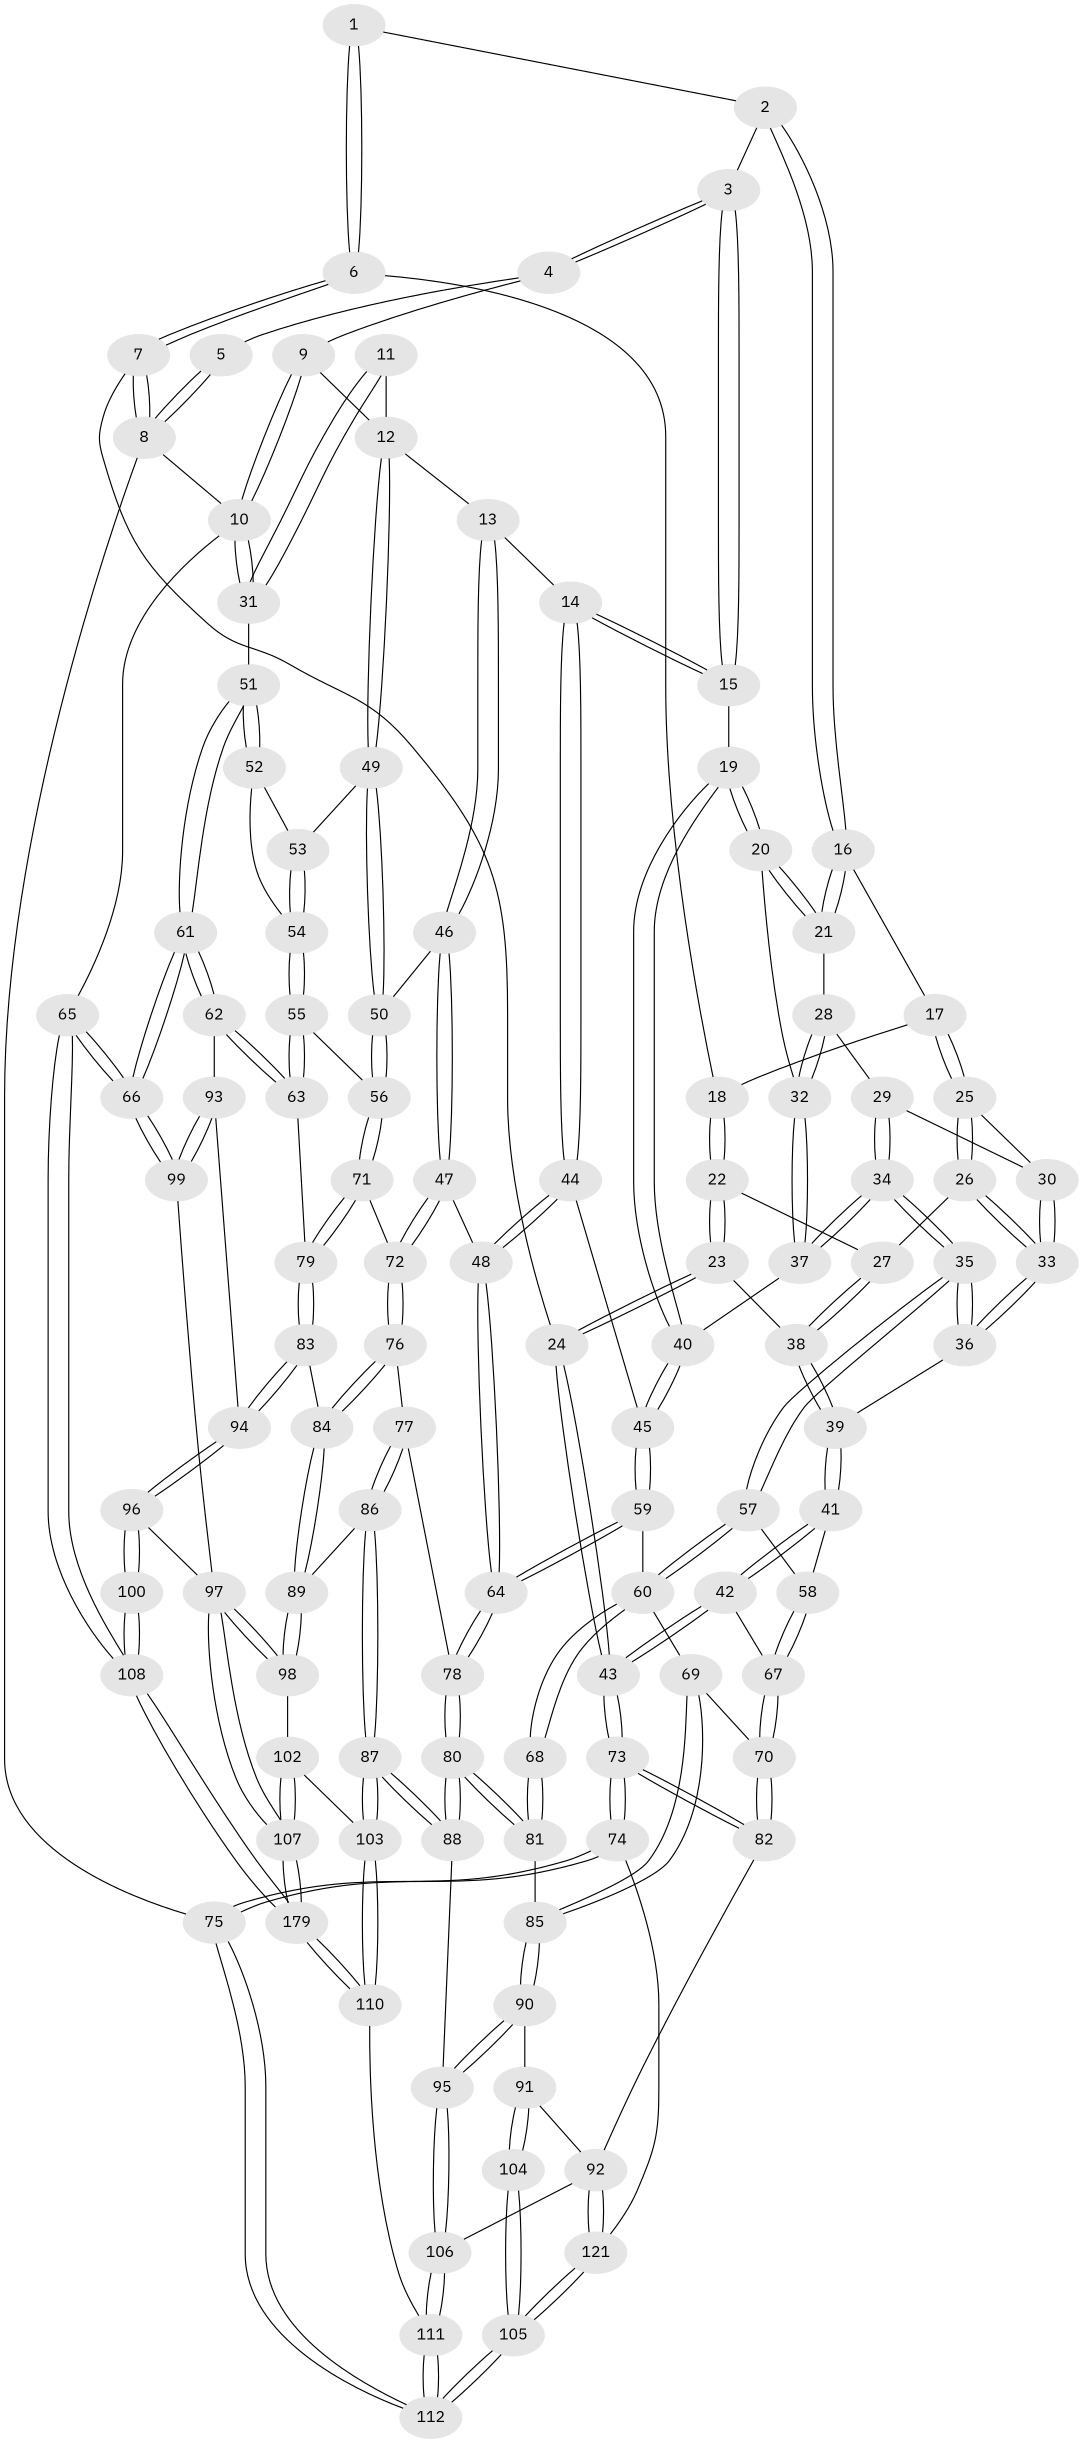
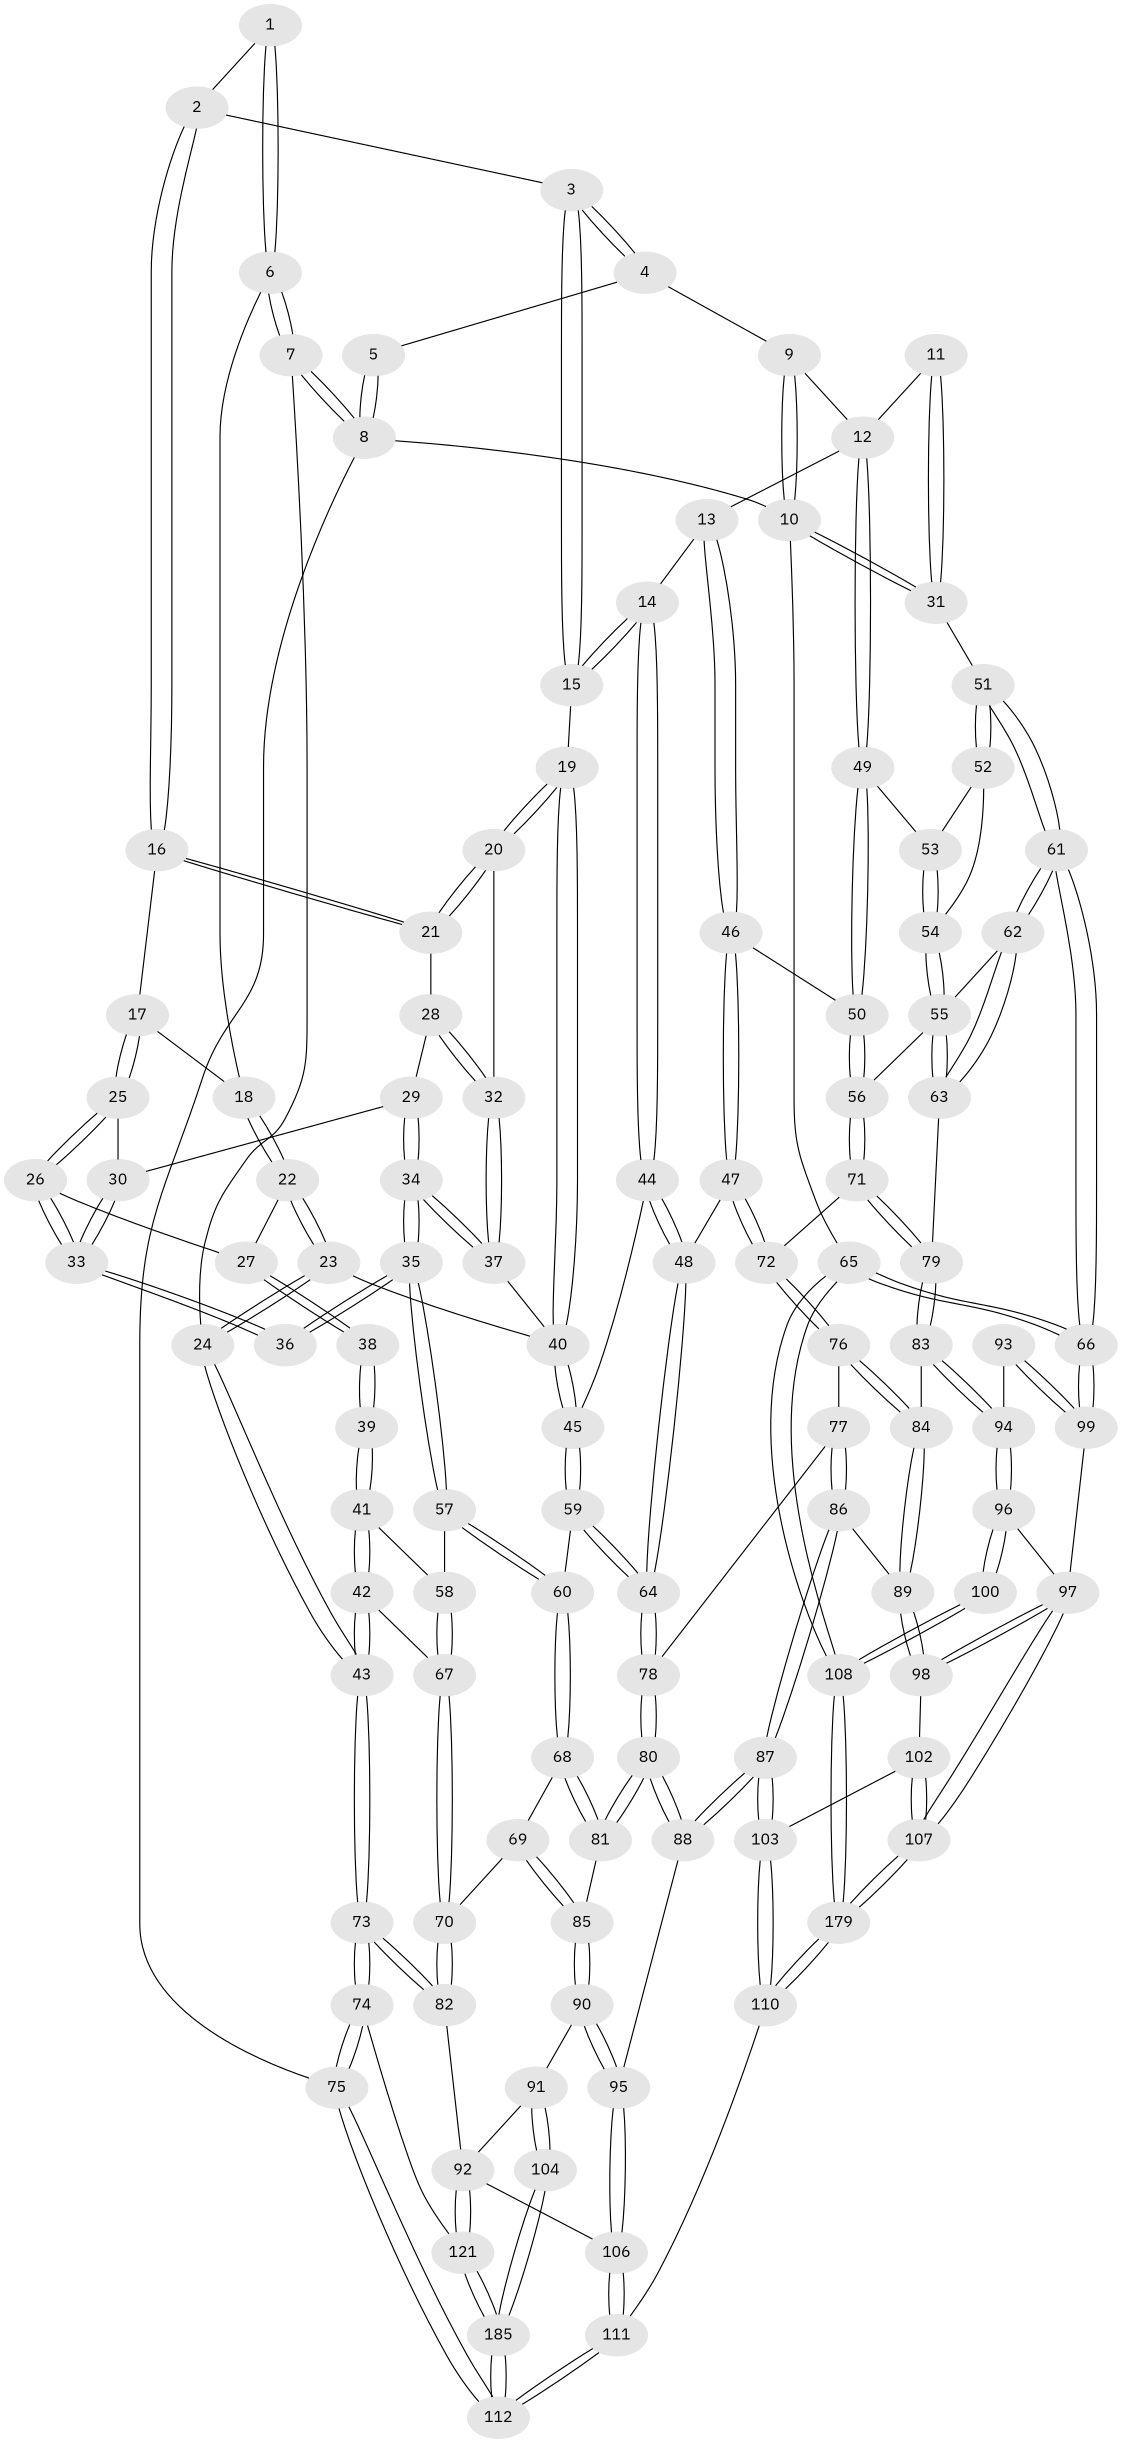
edge "62" -- "93": now "62" -- "55"
edge "23" -- "38": now "23" -- "40"
edge "36" -- "39": removed
edge "60" -- "69": now "68" -- "69"
node "105": label "105" -> "185"
